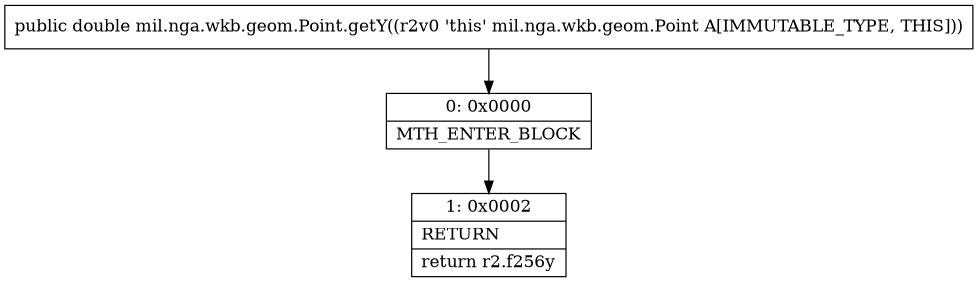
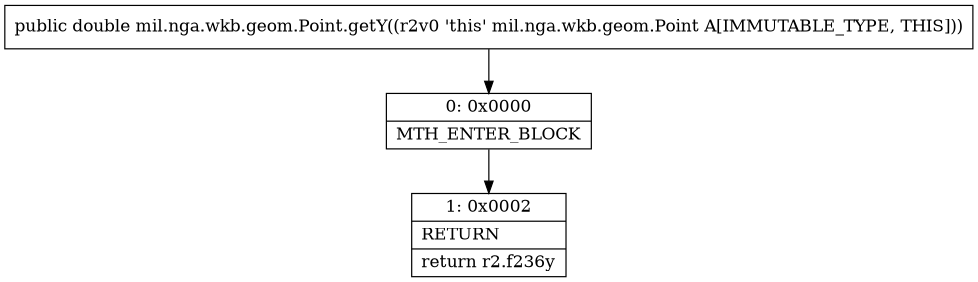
node "1: 0x0002": text "return r2.f256y" -> "return r2.f236y"
